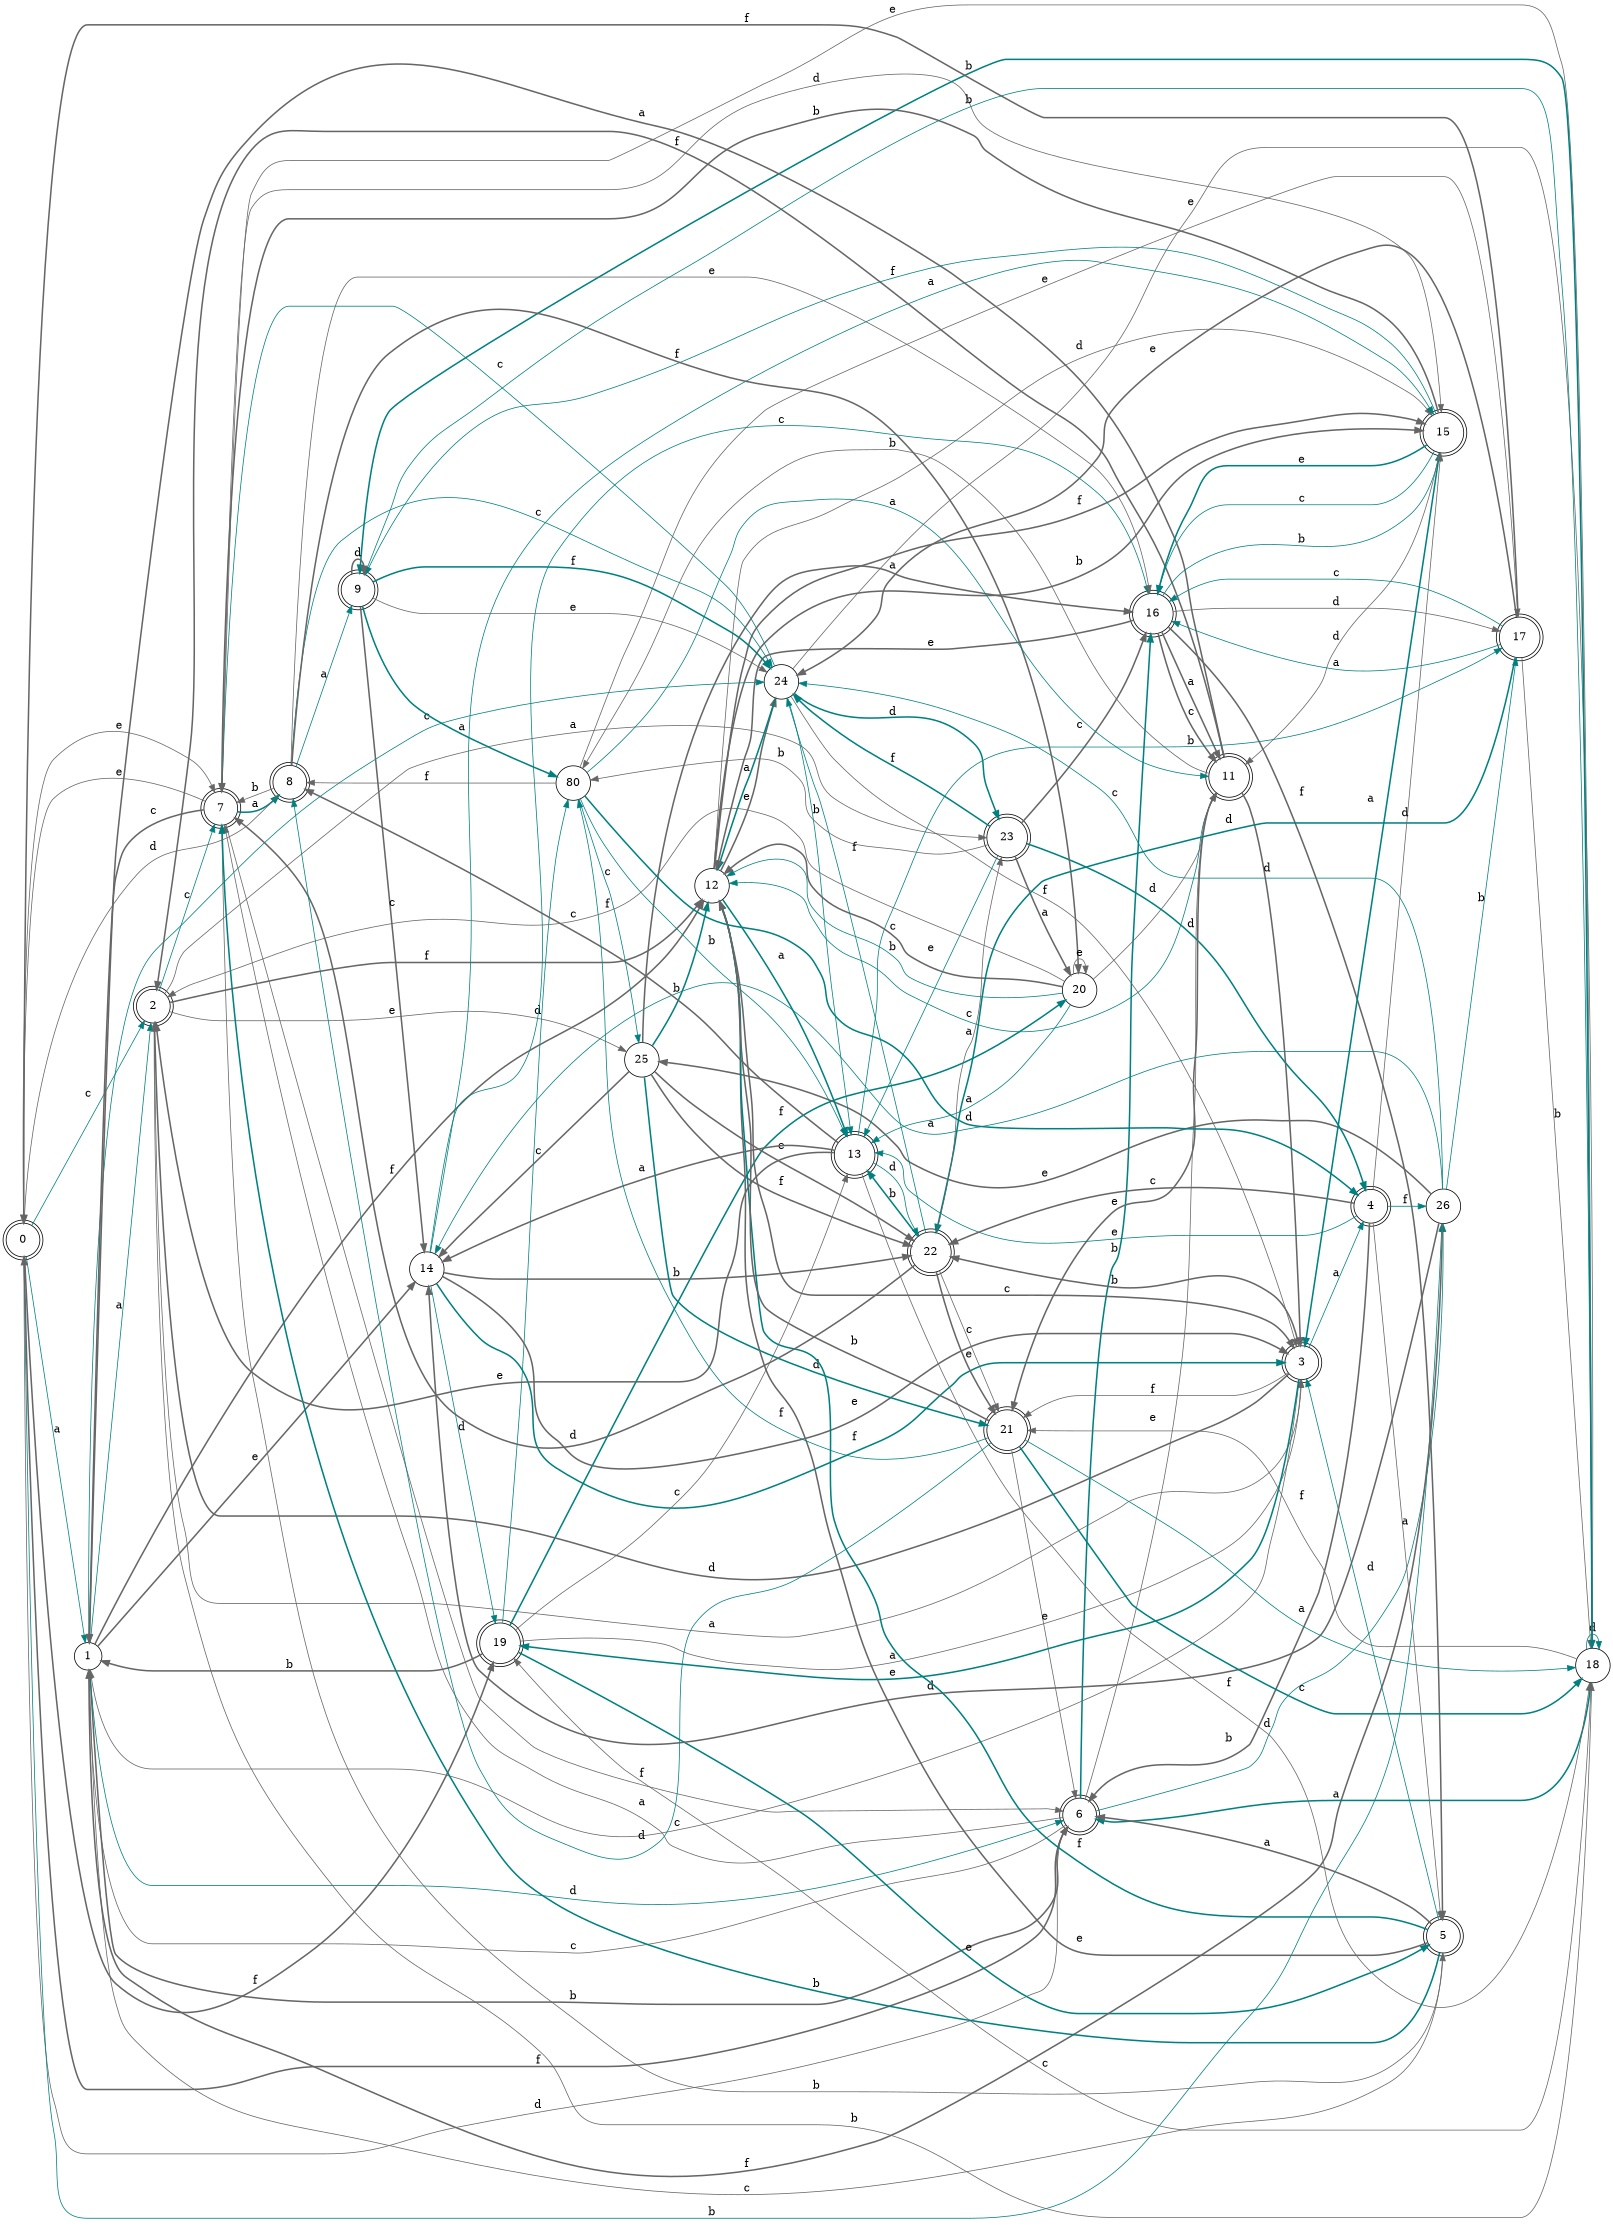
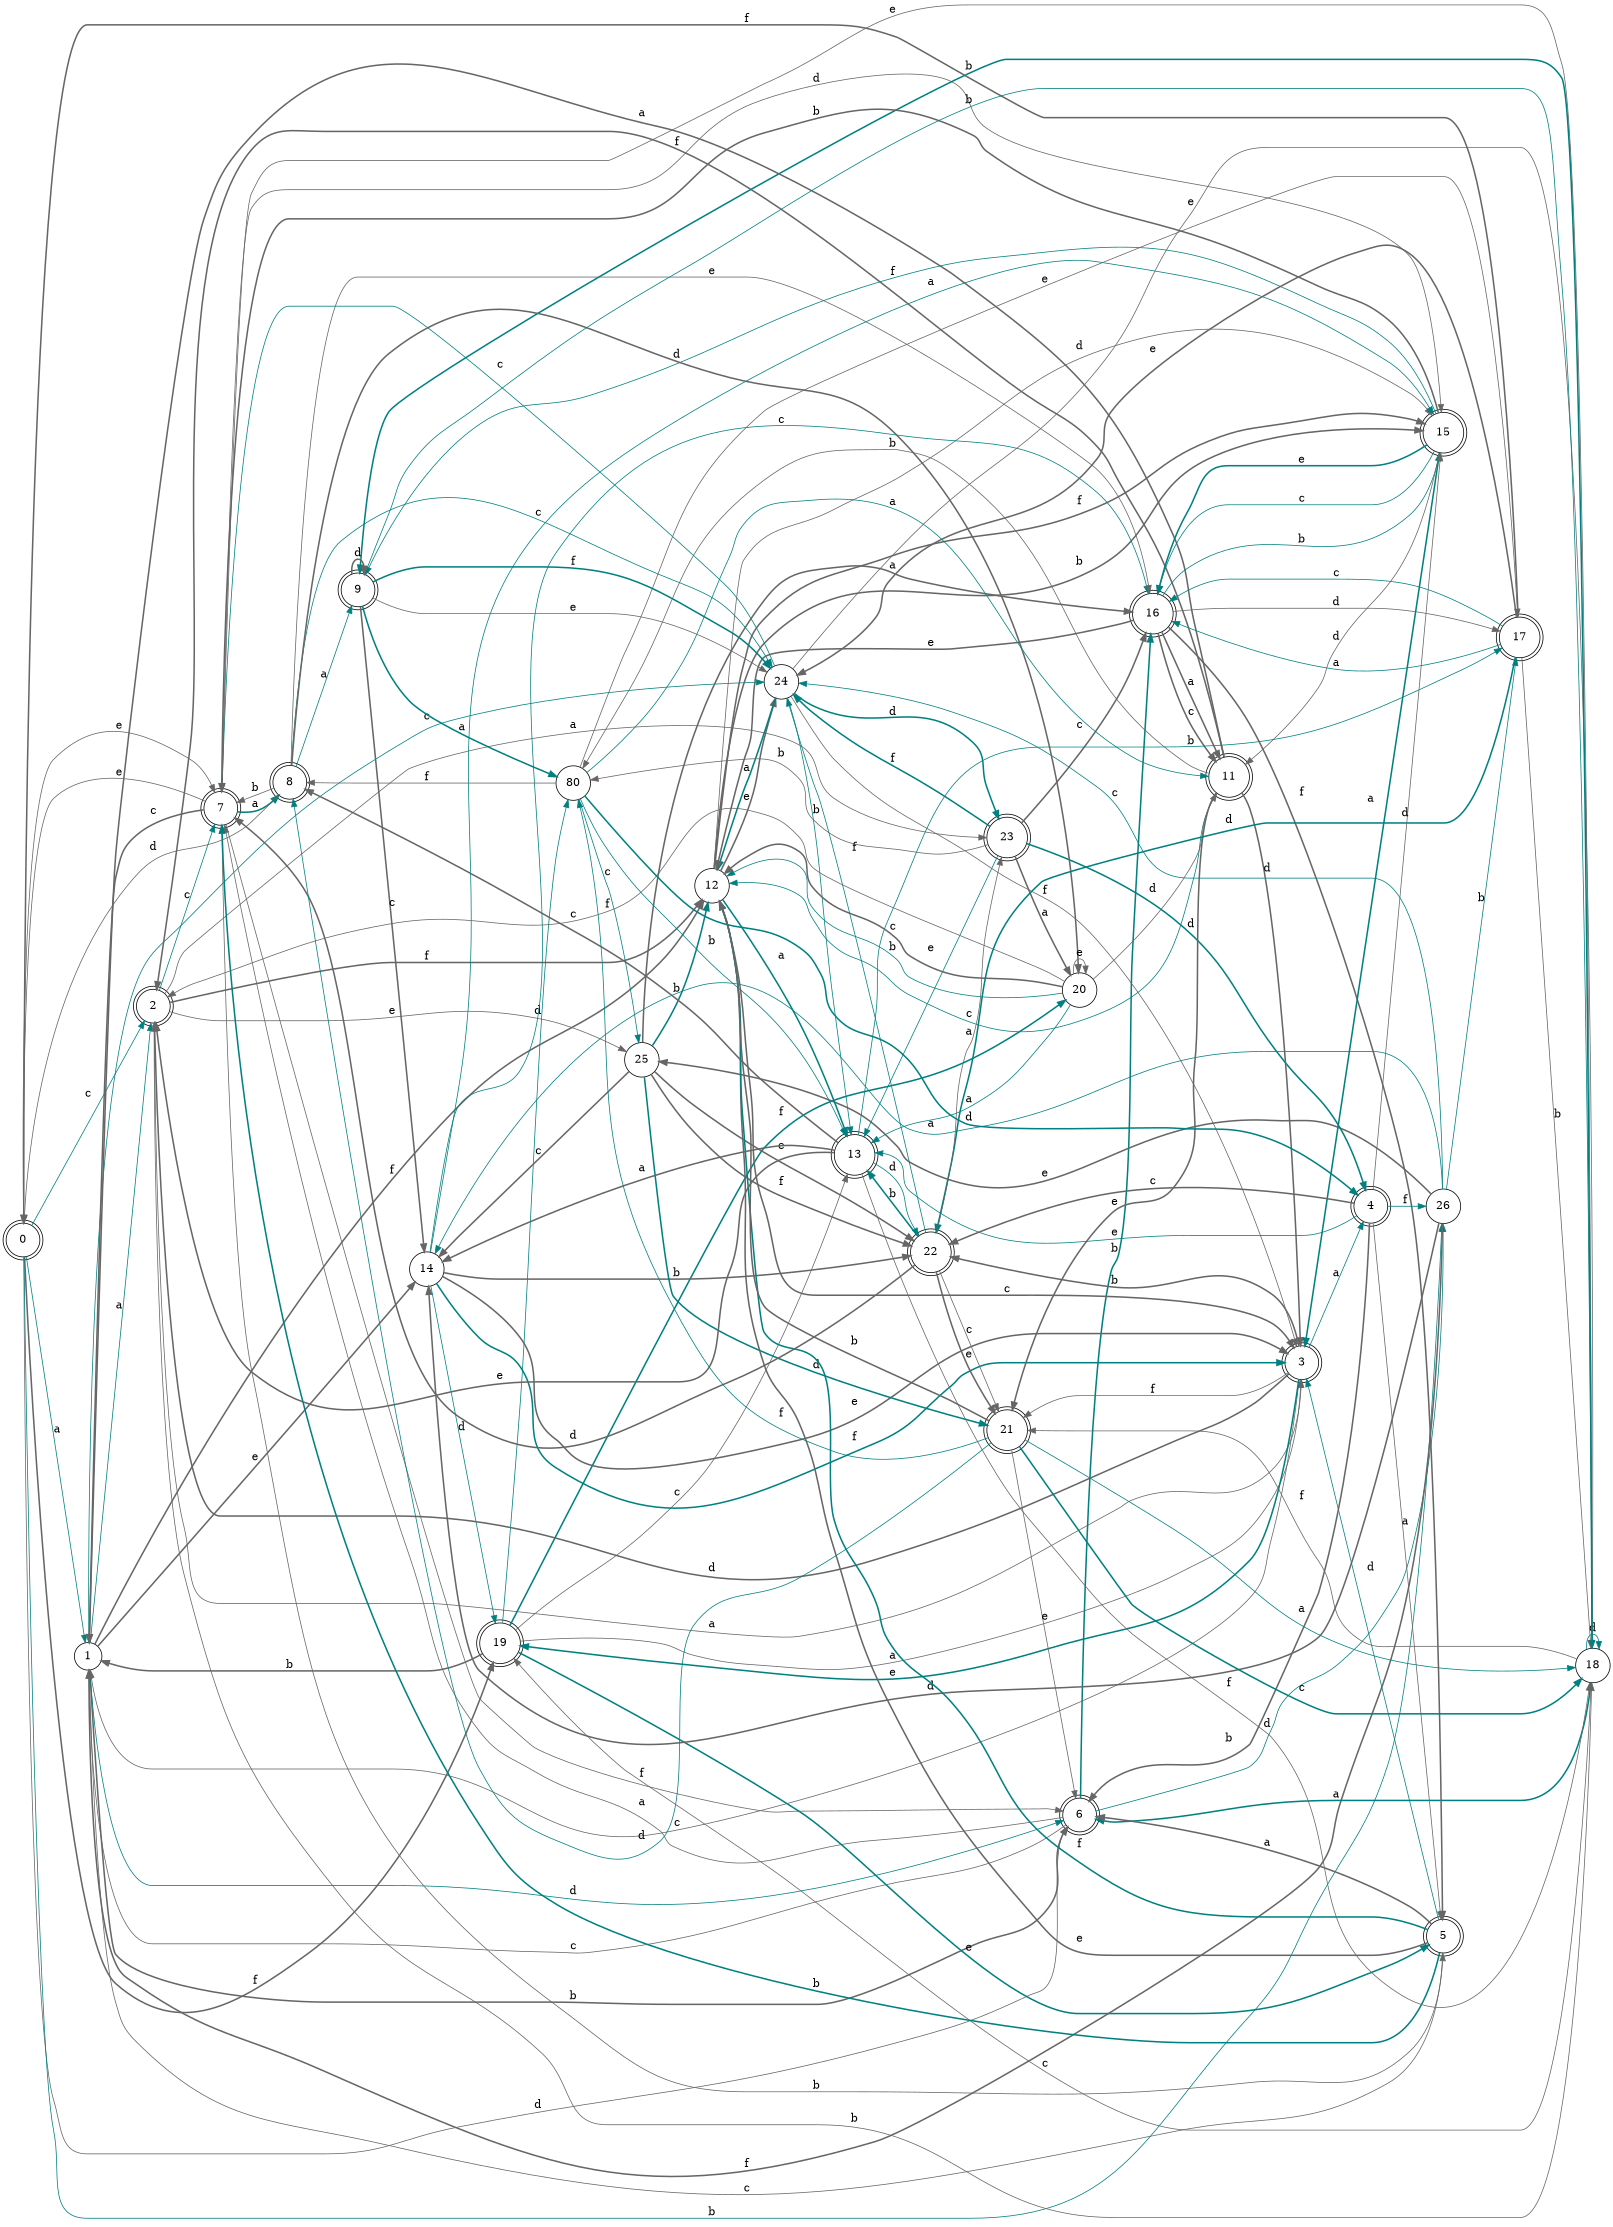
edge "8" -> "20": label "f" -> "d"
edge "6" -> "11": removed, label "e"
edge "6" -> "0": removed, label "f"
